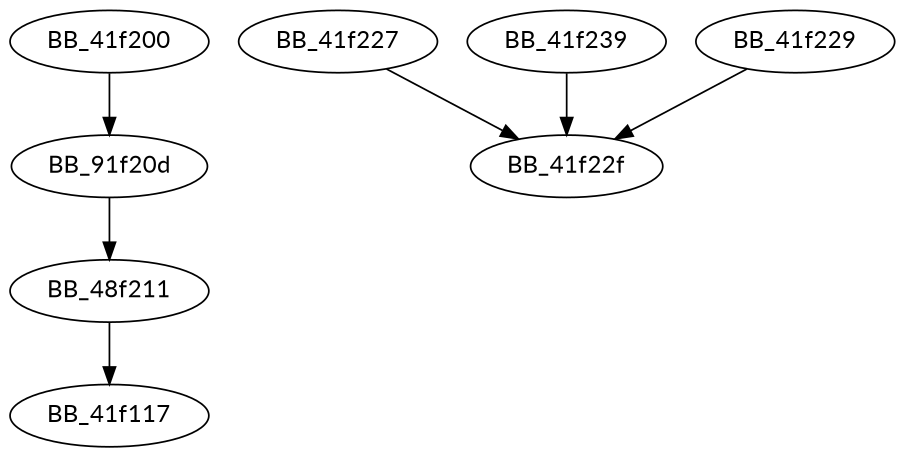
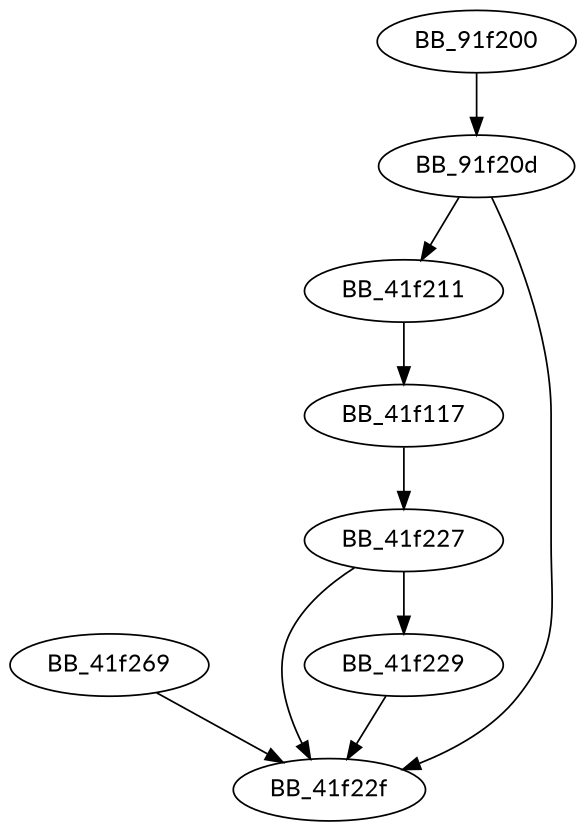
node "BB_41f200": label "BB_41f200" -> "BB_91f200"
node "BB_41f239": label "BB_41f239" -> "BB_41f269"
node "BB_48f211": label "BB_48f211" -> "BB_41f211"
edge "BB_41f117" -> "BB_41f227": added
edge "BB_91f20d" -> "BB_41f22f": added
edge "BB_41f227" -> "BB_41f229": added
